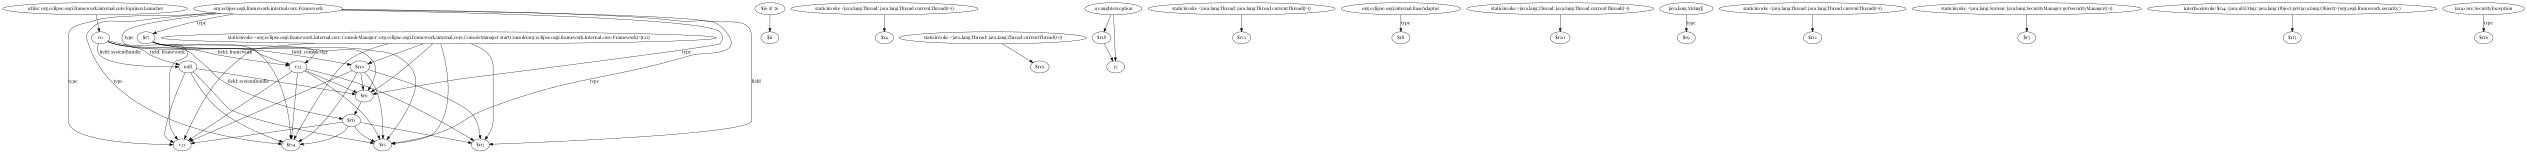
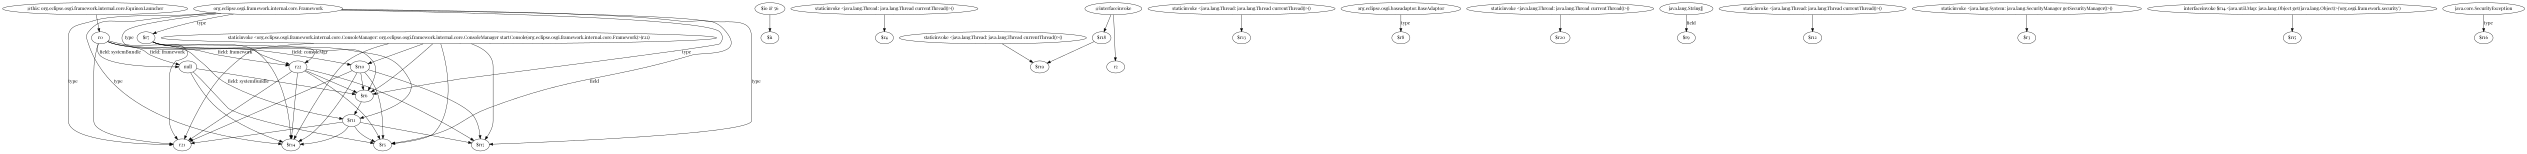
node "@caughtexception": label "@caughtexception" -> "@interfaceinvoke"
node "org.eclipse.osgi.internal.BaseAdaptor": label "org.eclipse.osgi.internal.BaseAdaptor" -> "org.eclipse.osgi.baseadaptor.BaseAdaptor"
edge "java.lang.String[]" -> "$r9": label "type" -> "field"
edge "$r7" -> "$r5": now "$r7" -> "$r11"
edge "$r18" -> "r2": now "$r18" -> "$r19"
edge "org.eclipse.osgi.framework.internal.core.Framework" -> "$r5": label "type" -> "field"
edge "org.eclipse.osgi.framework.internal.core.Framework" -> "$r17": label "field" -> "type"
edge "null" -> "r21": now "r0" -> "r21"
